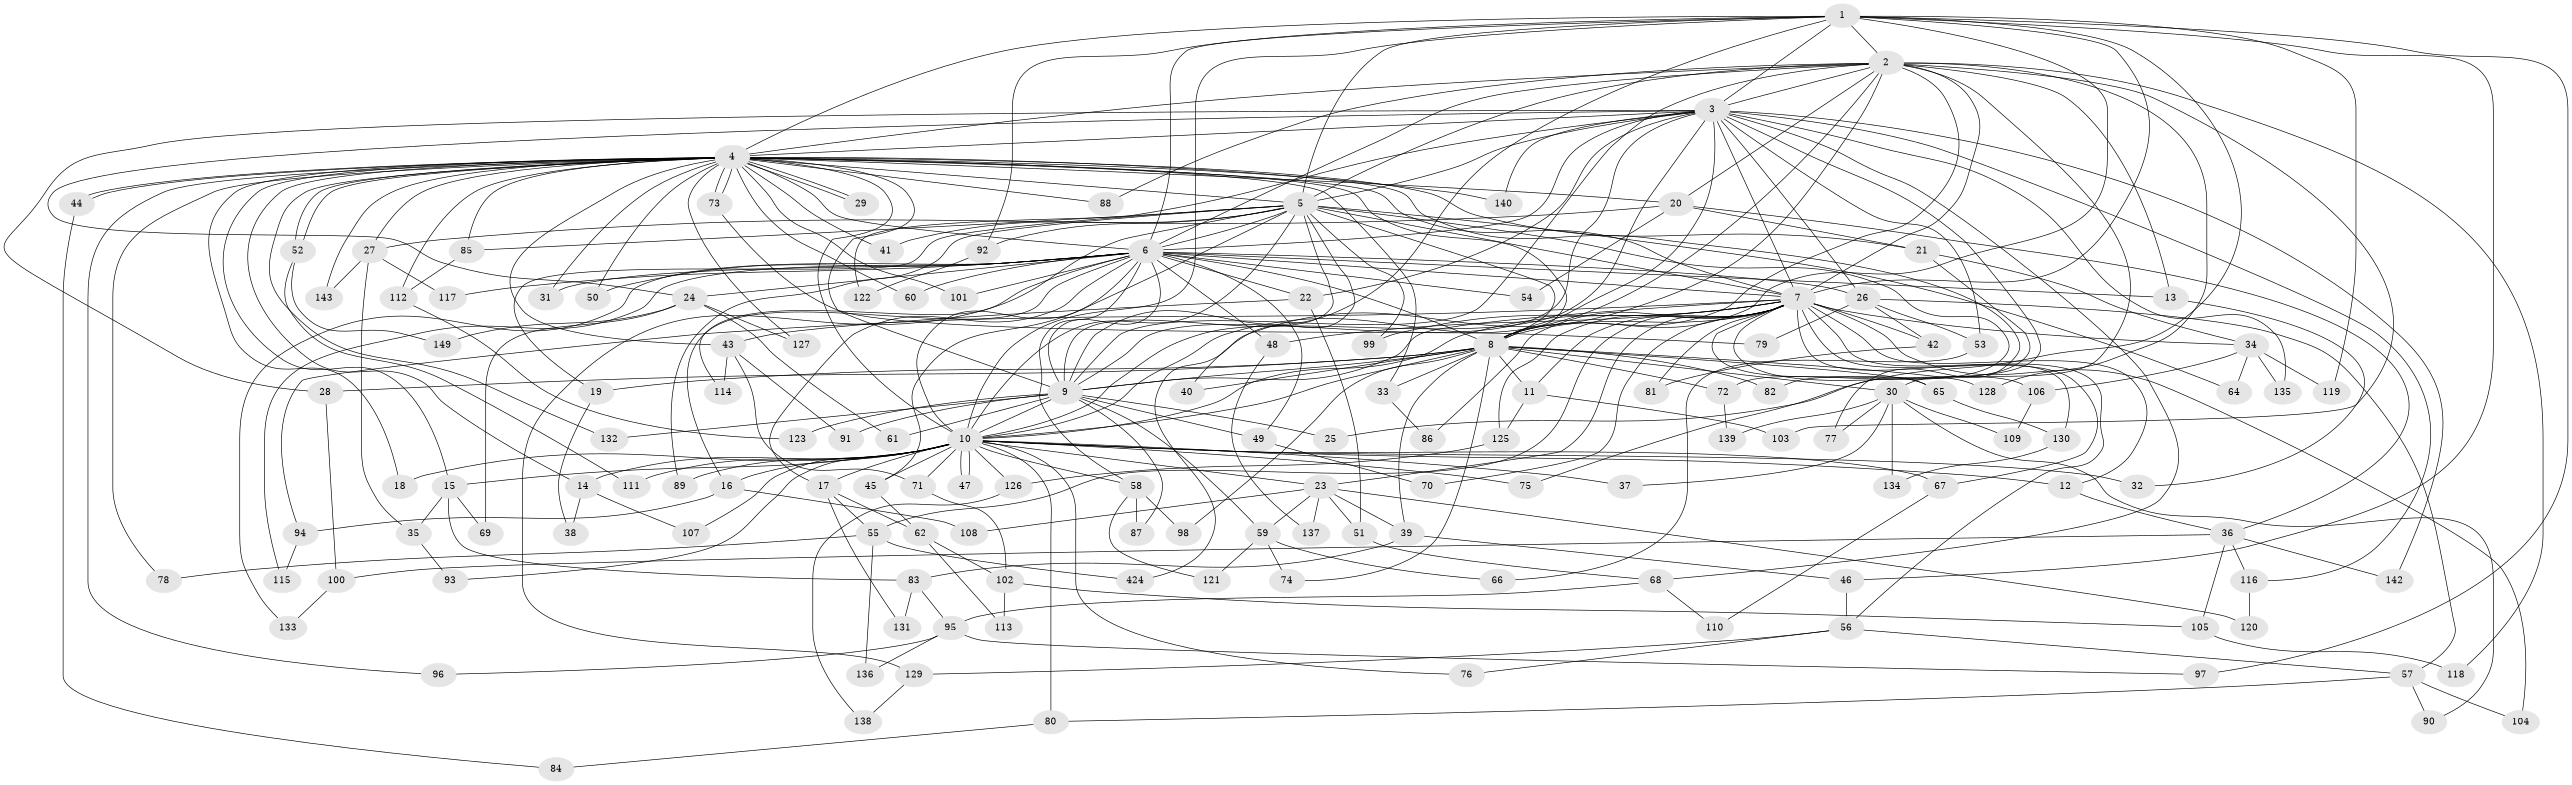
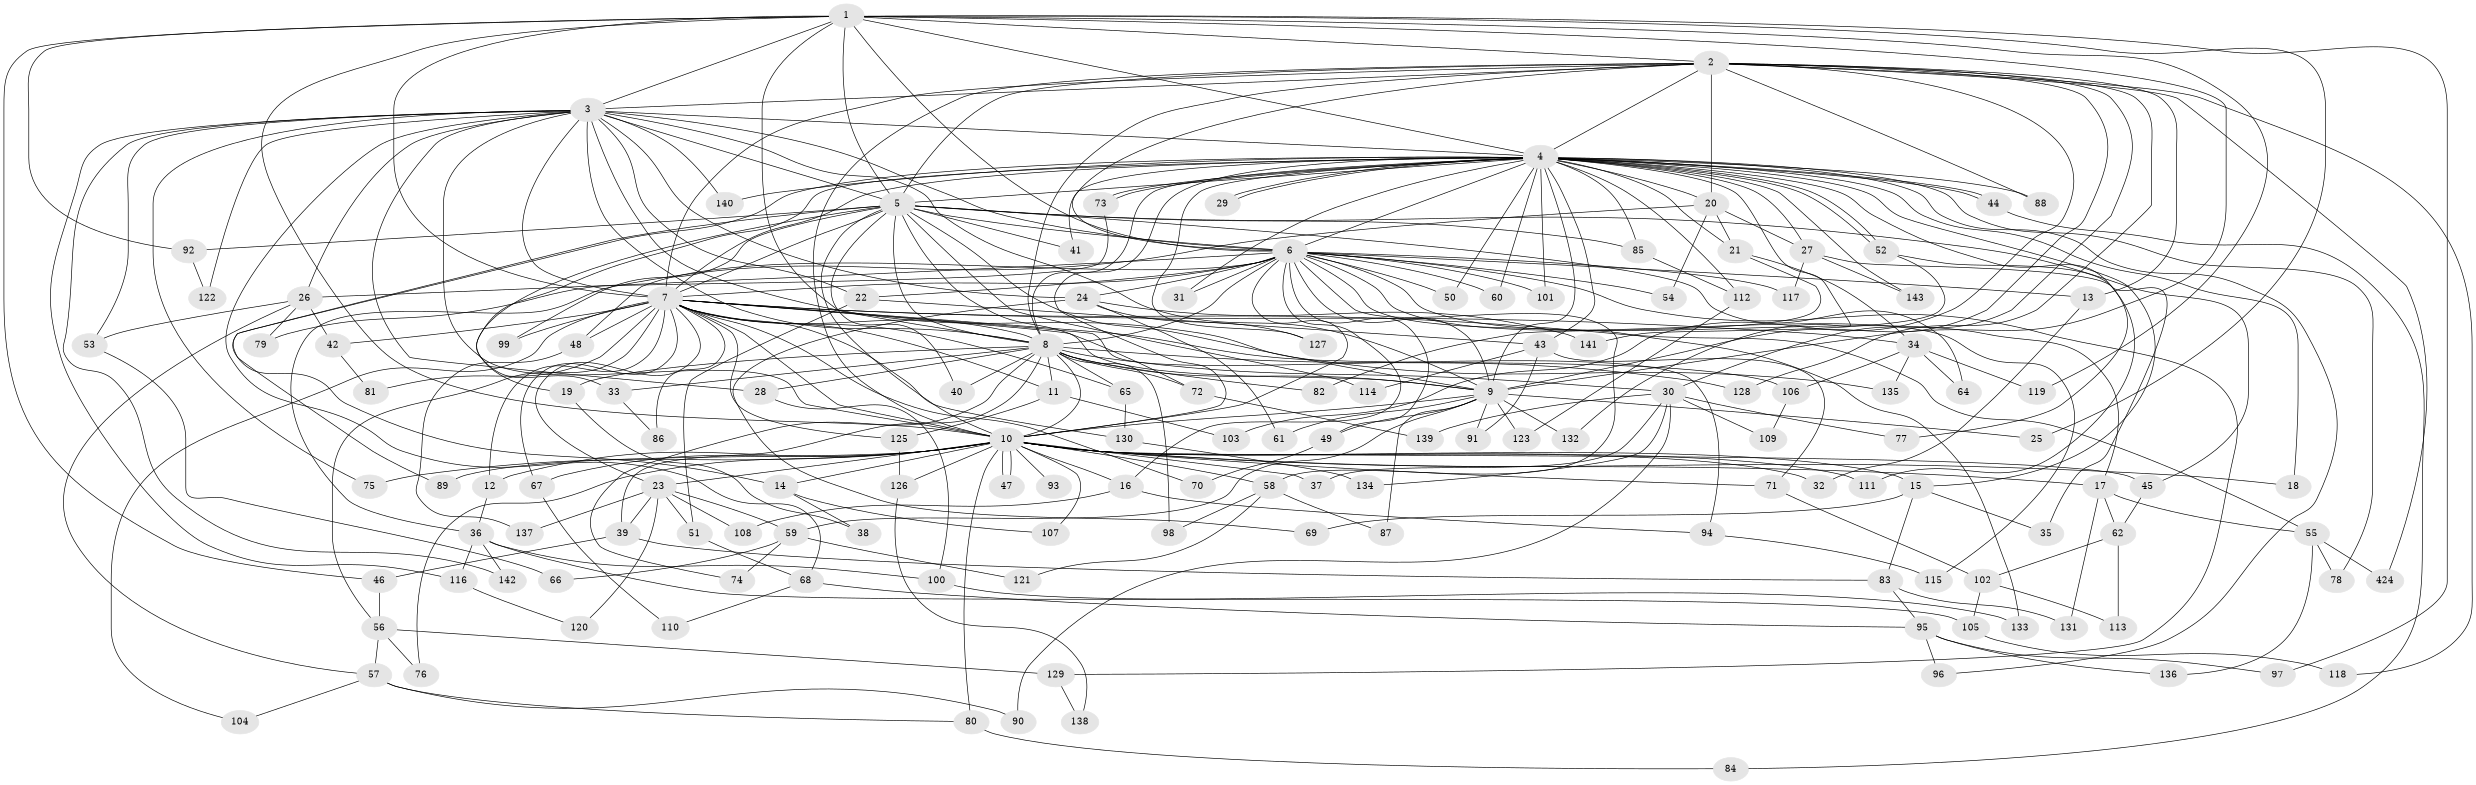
node "149": label "149" -> "141"
edge "35" -- "93": removed
